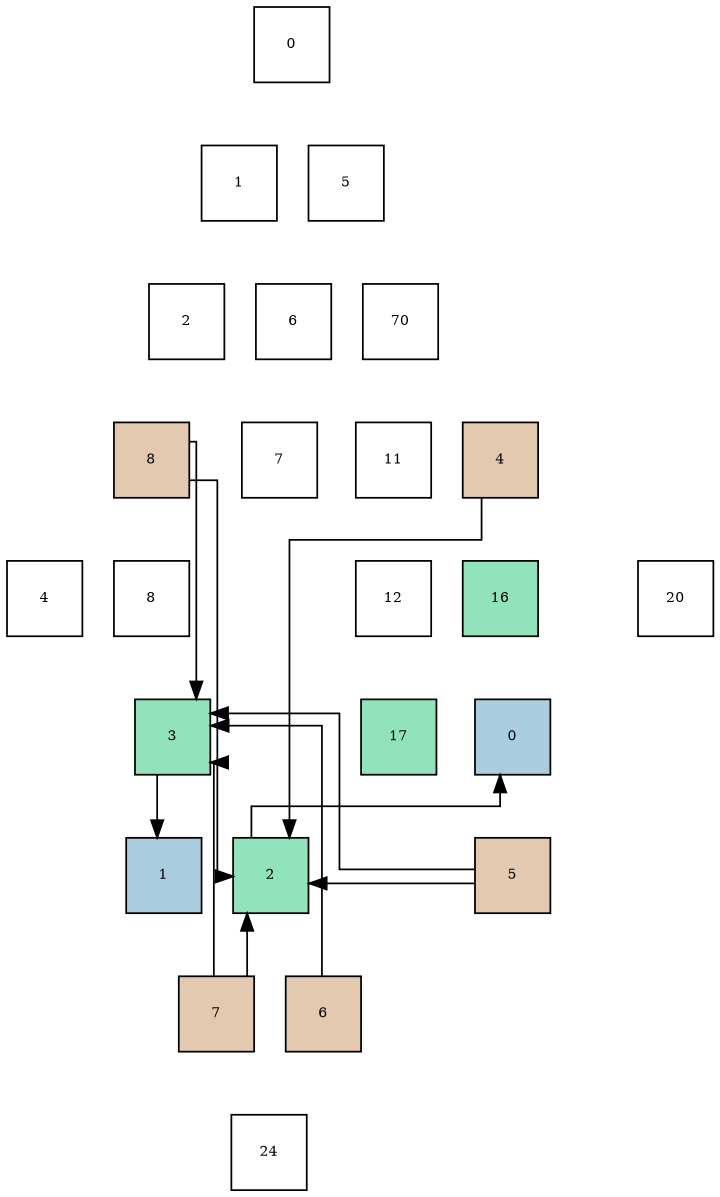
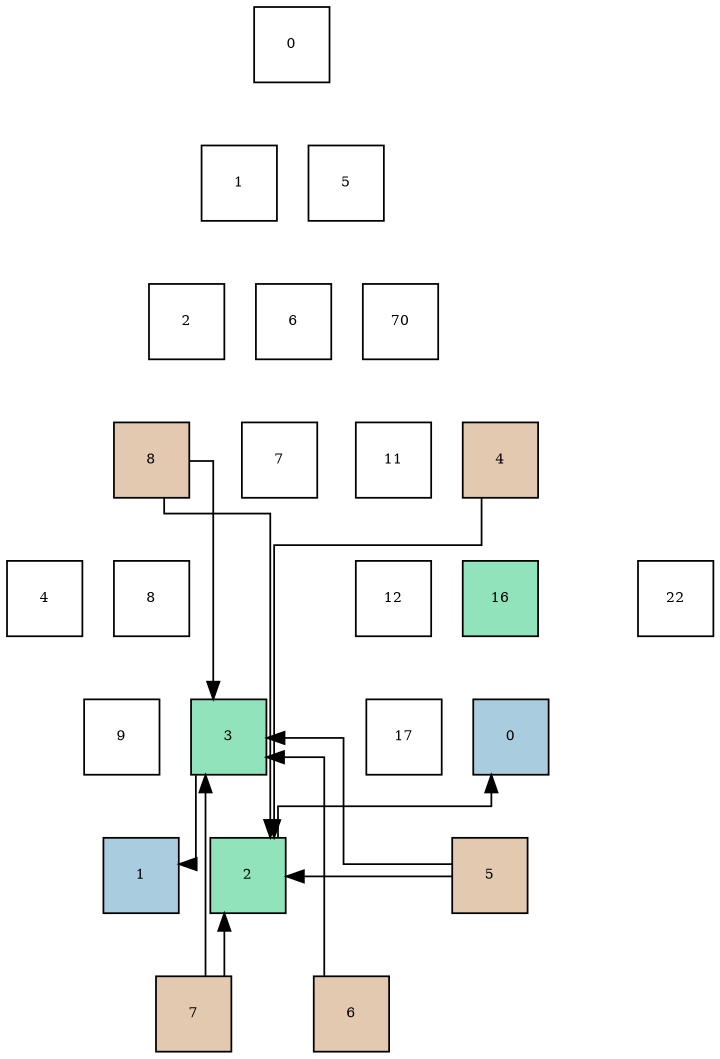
node "20": label "20" -> "22"
node "9": added
node "17": fillcolor #91e3bb -> #ffffff
node "24": removed
